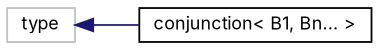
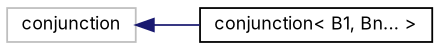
node "type": label "type" -> "conjunction"
